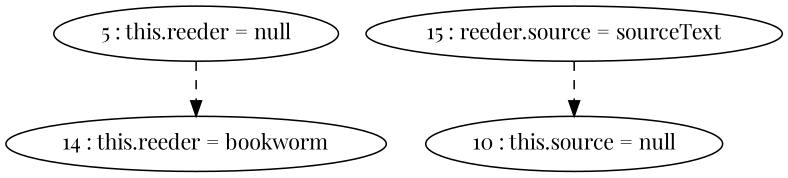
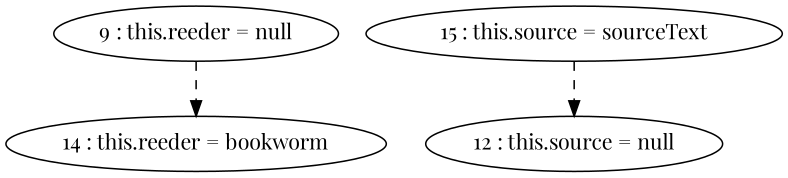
node "5 : this.reeder = null": label "5 : this.reeder = null" -> "9 : this.reeder = null"
node "15 : reeder.source = sourceText": label "15 : reeder.source = sourceText" -> "15 : this.source = sourceText"
node "10 : this.source = null": label "10 : this.source = null" -> "12 : this.source = null"
